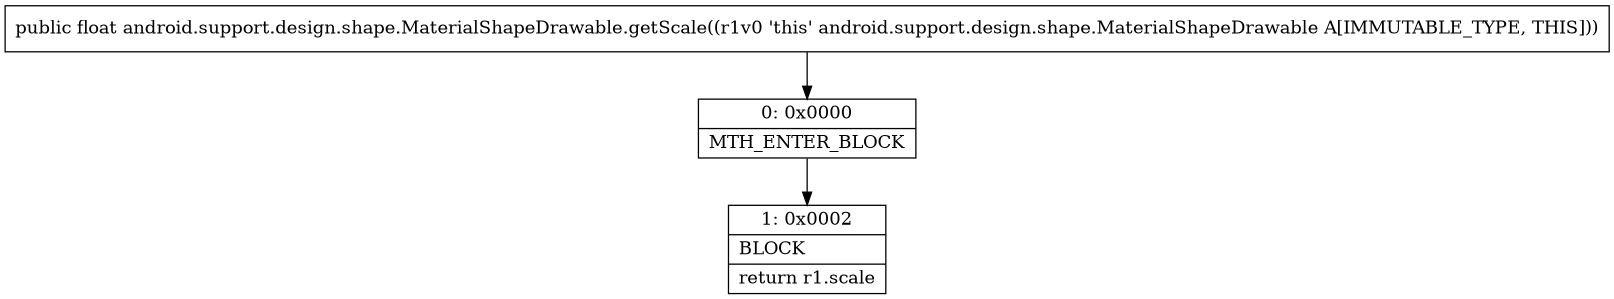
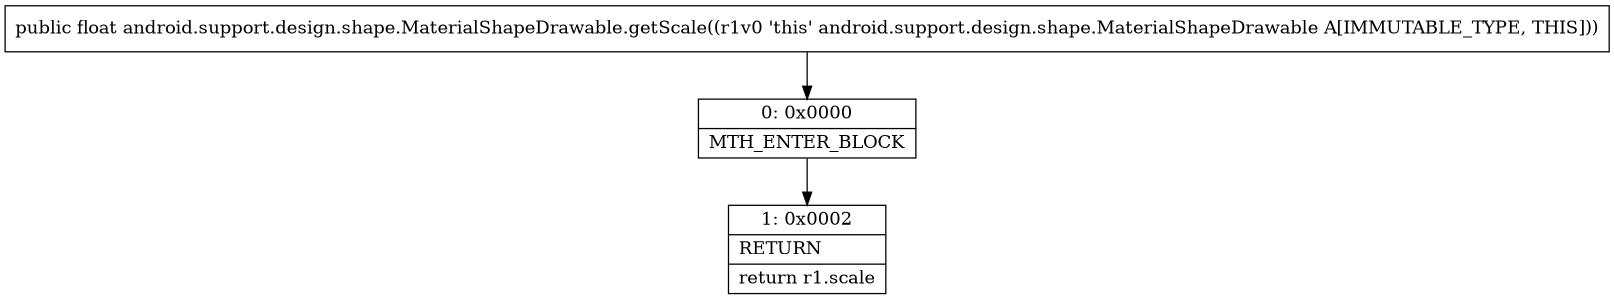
node "1: 0x0002": text "BLOCK" -> "RETURN"
